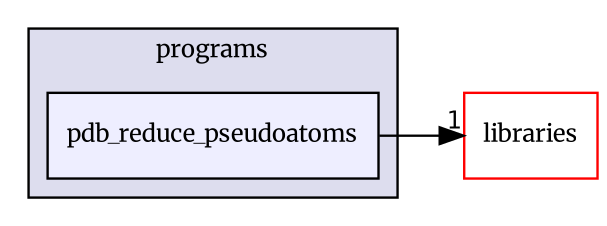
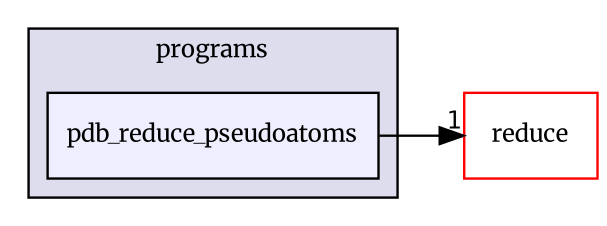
node "libraries": label "libraries" -> "reduce"
